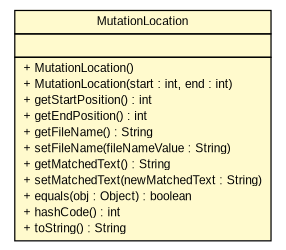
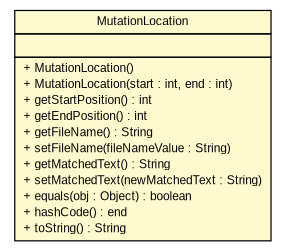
node "MutationLocation": text "+ hashCode() : int" -> "+ hashCode() : end"
